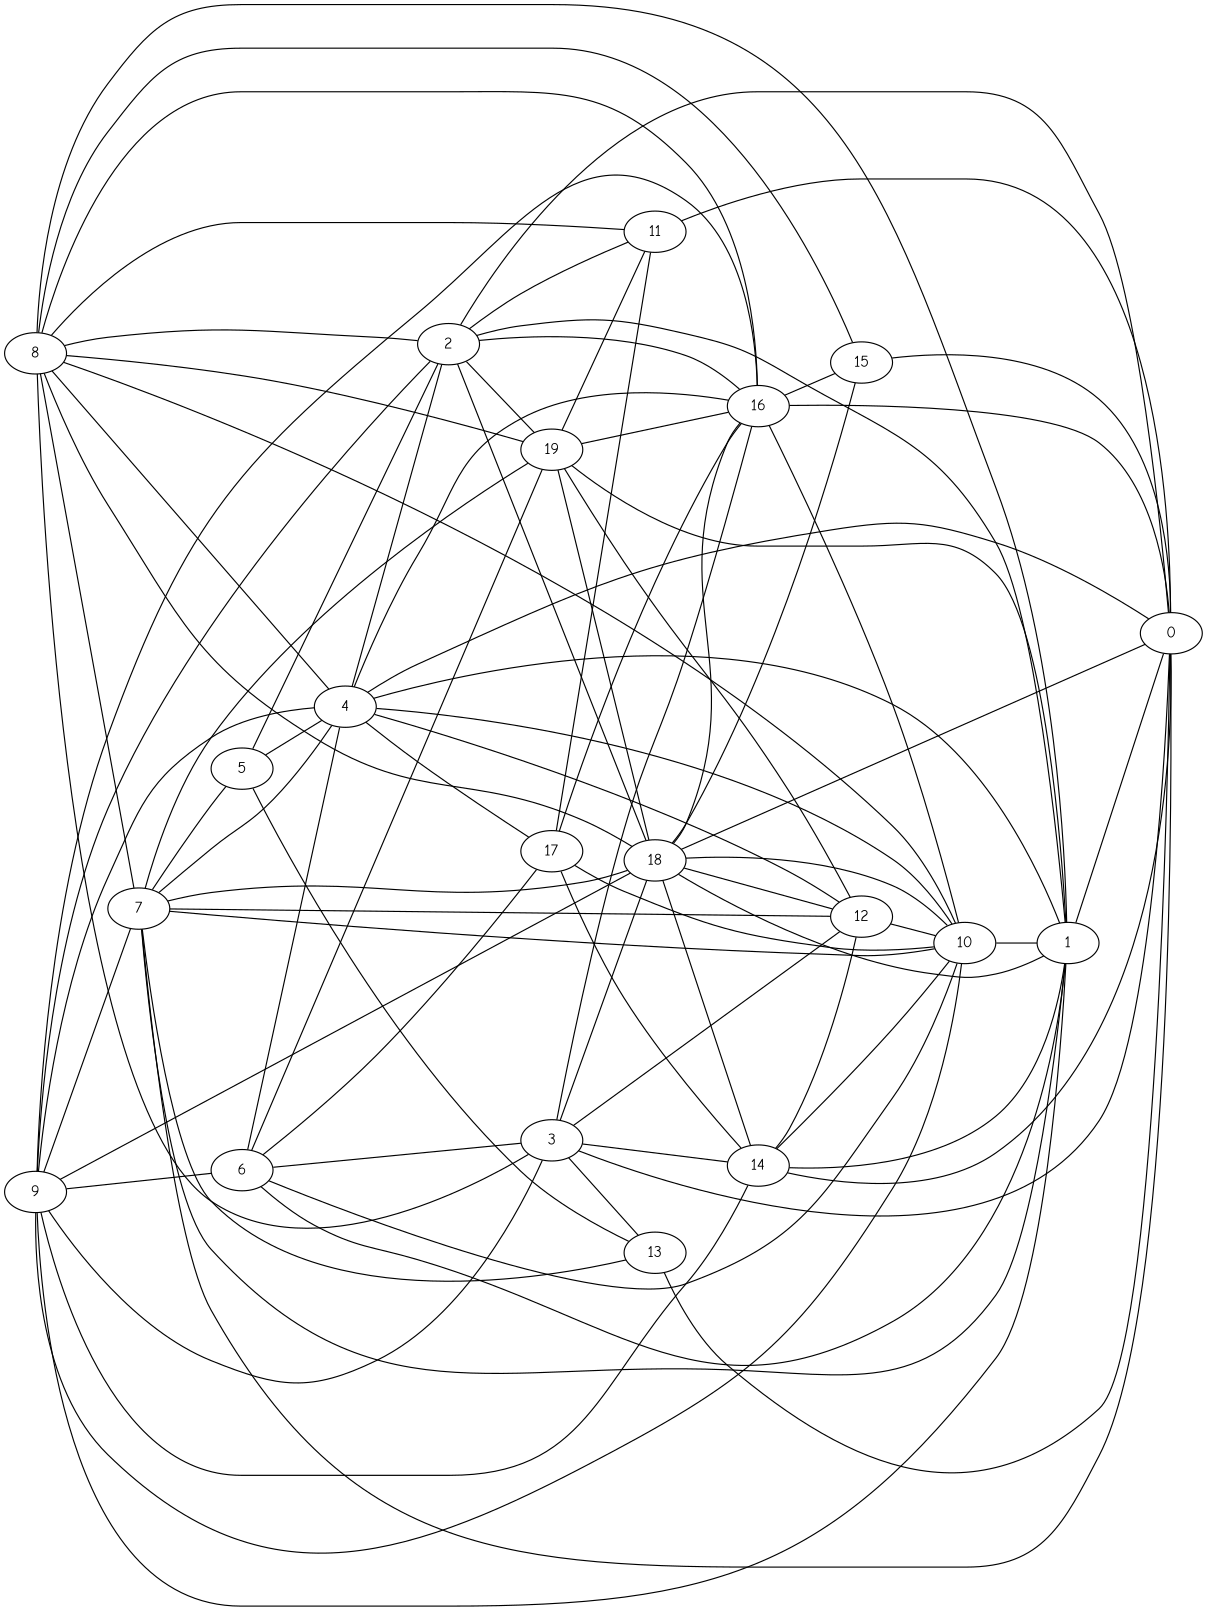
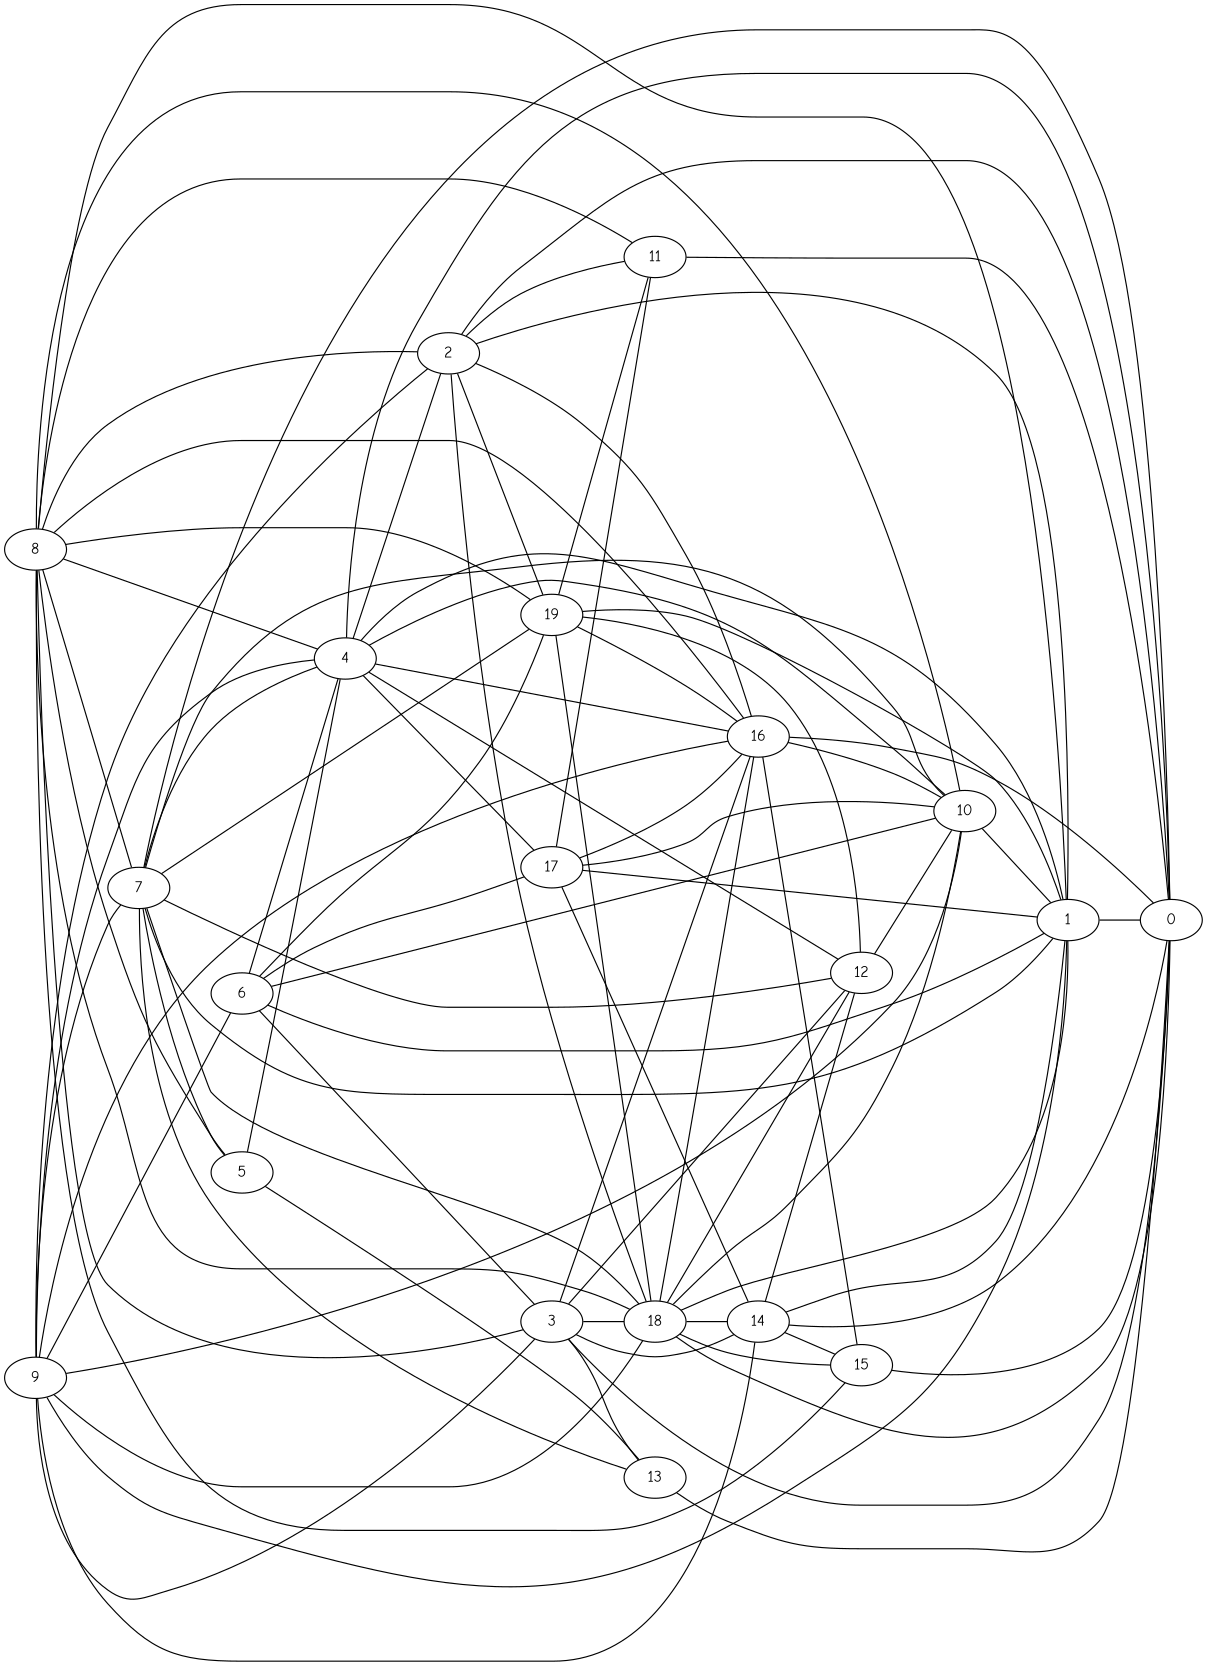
edge "2" -- "5": now "8" -- "5"
edge "17" -- "1": added
edge "10" -- "14": now "15" -- "14"
